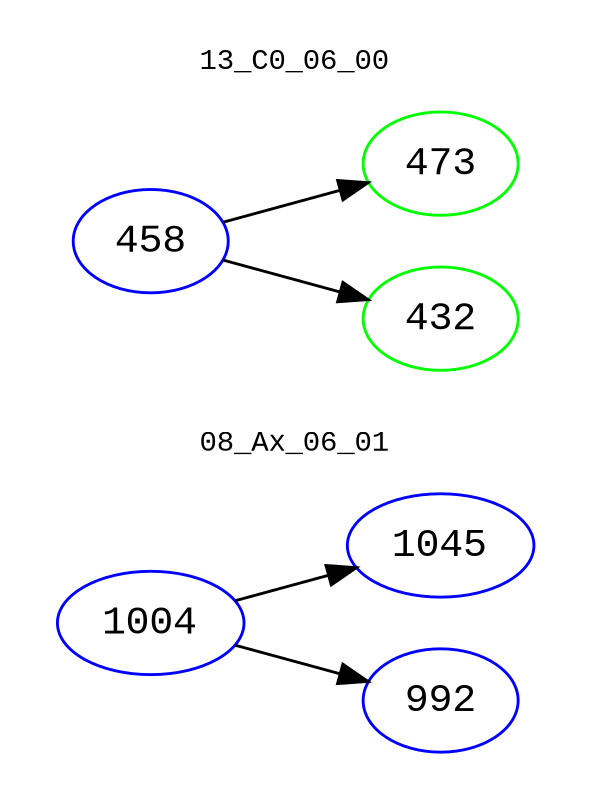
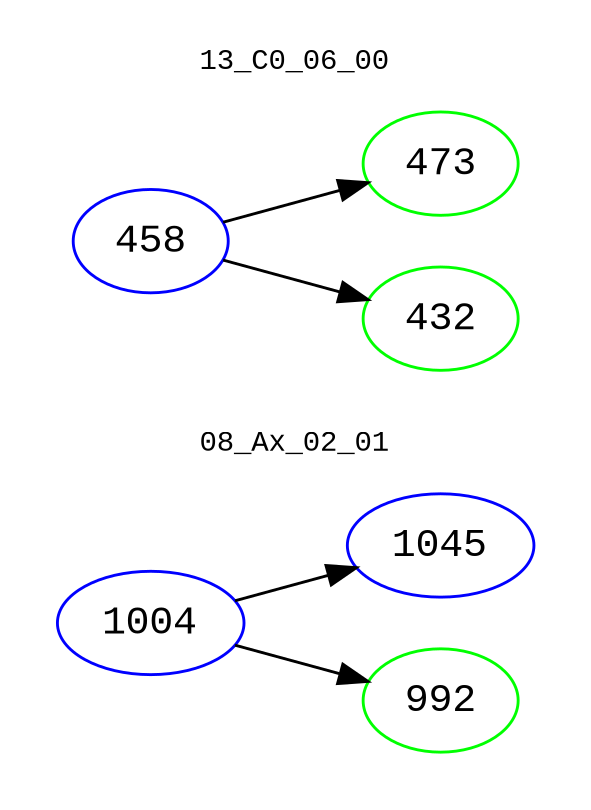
cluster "08_Ax_06_01": label "08_Ax_06_01" -> "08_Ax_02_01"
node "992": color blue -> green
